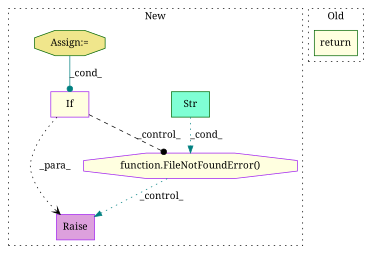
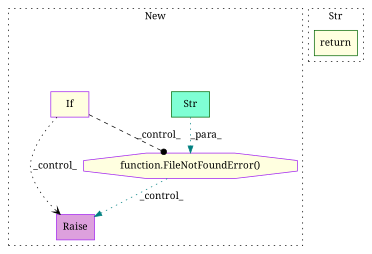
cluster "Old": label "Old" -> "Str"
node "Assign:=": removed
edge "Str" -> "function.FileNotFoundError()": label "_cond_" -> "_para_"
edge "If" -> "Raise": label "_para_" -> "_control_"
